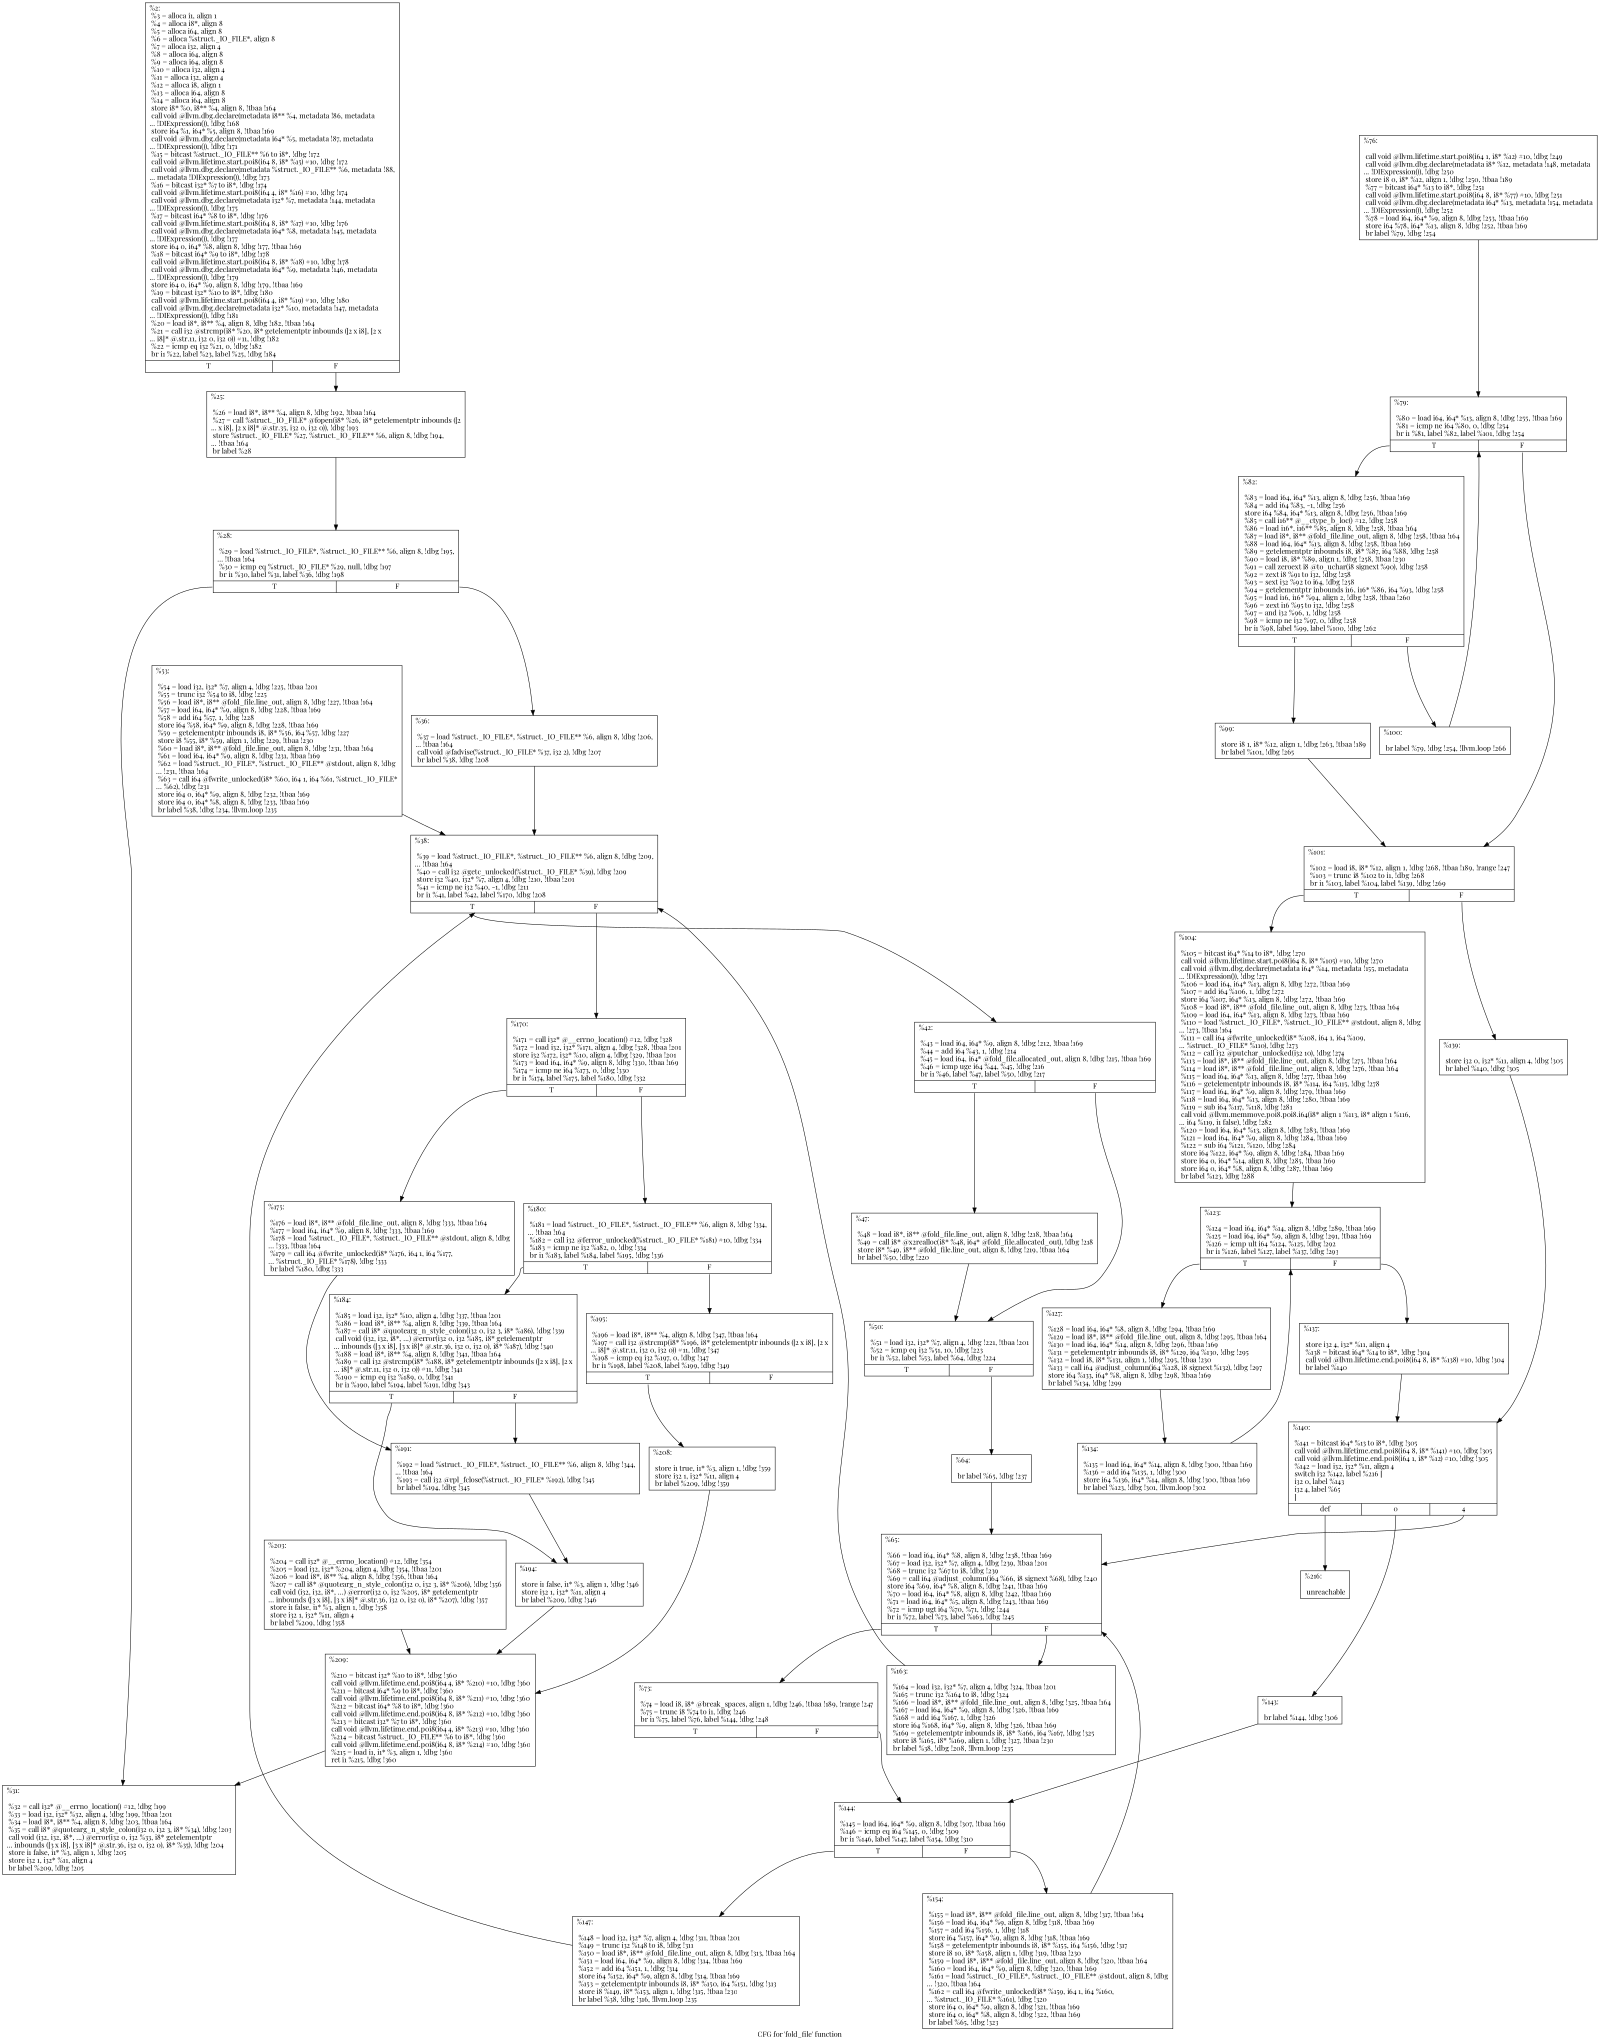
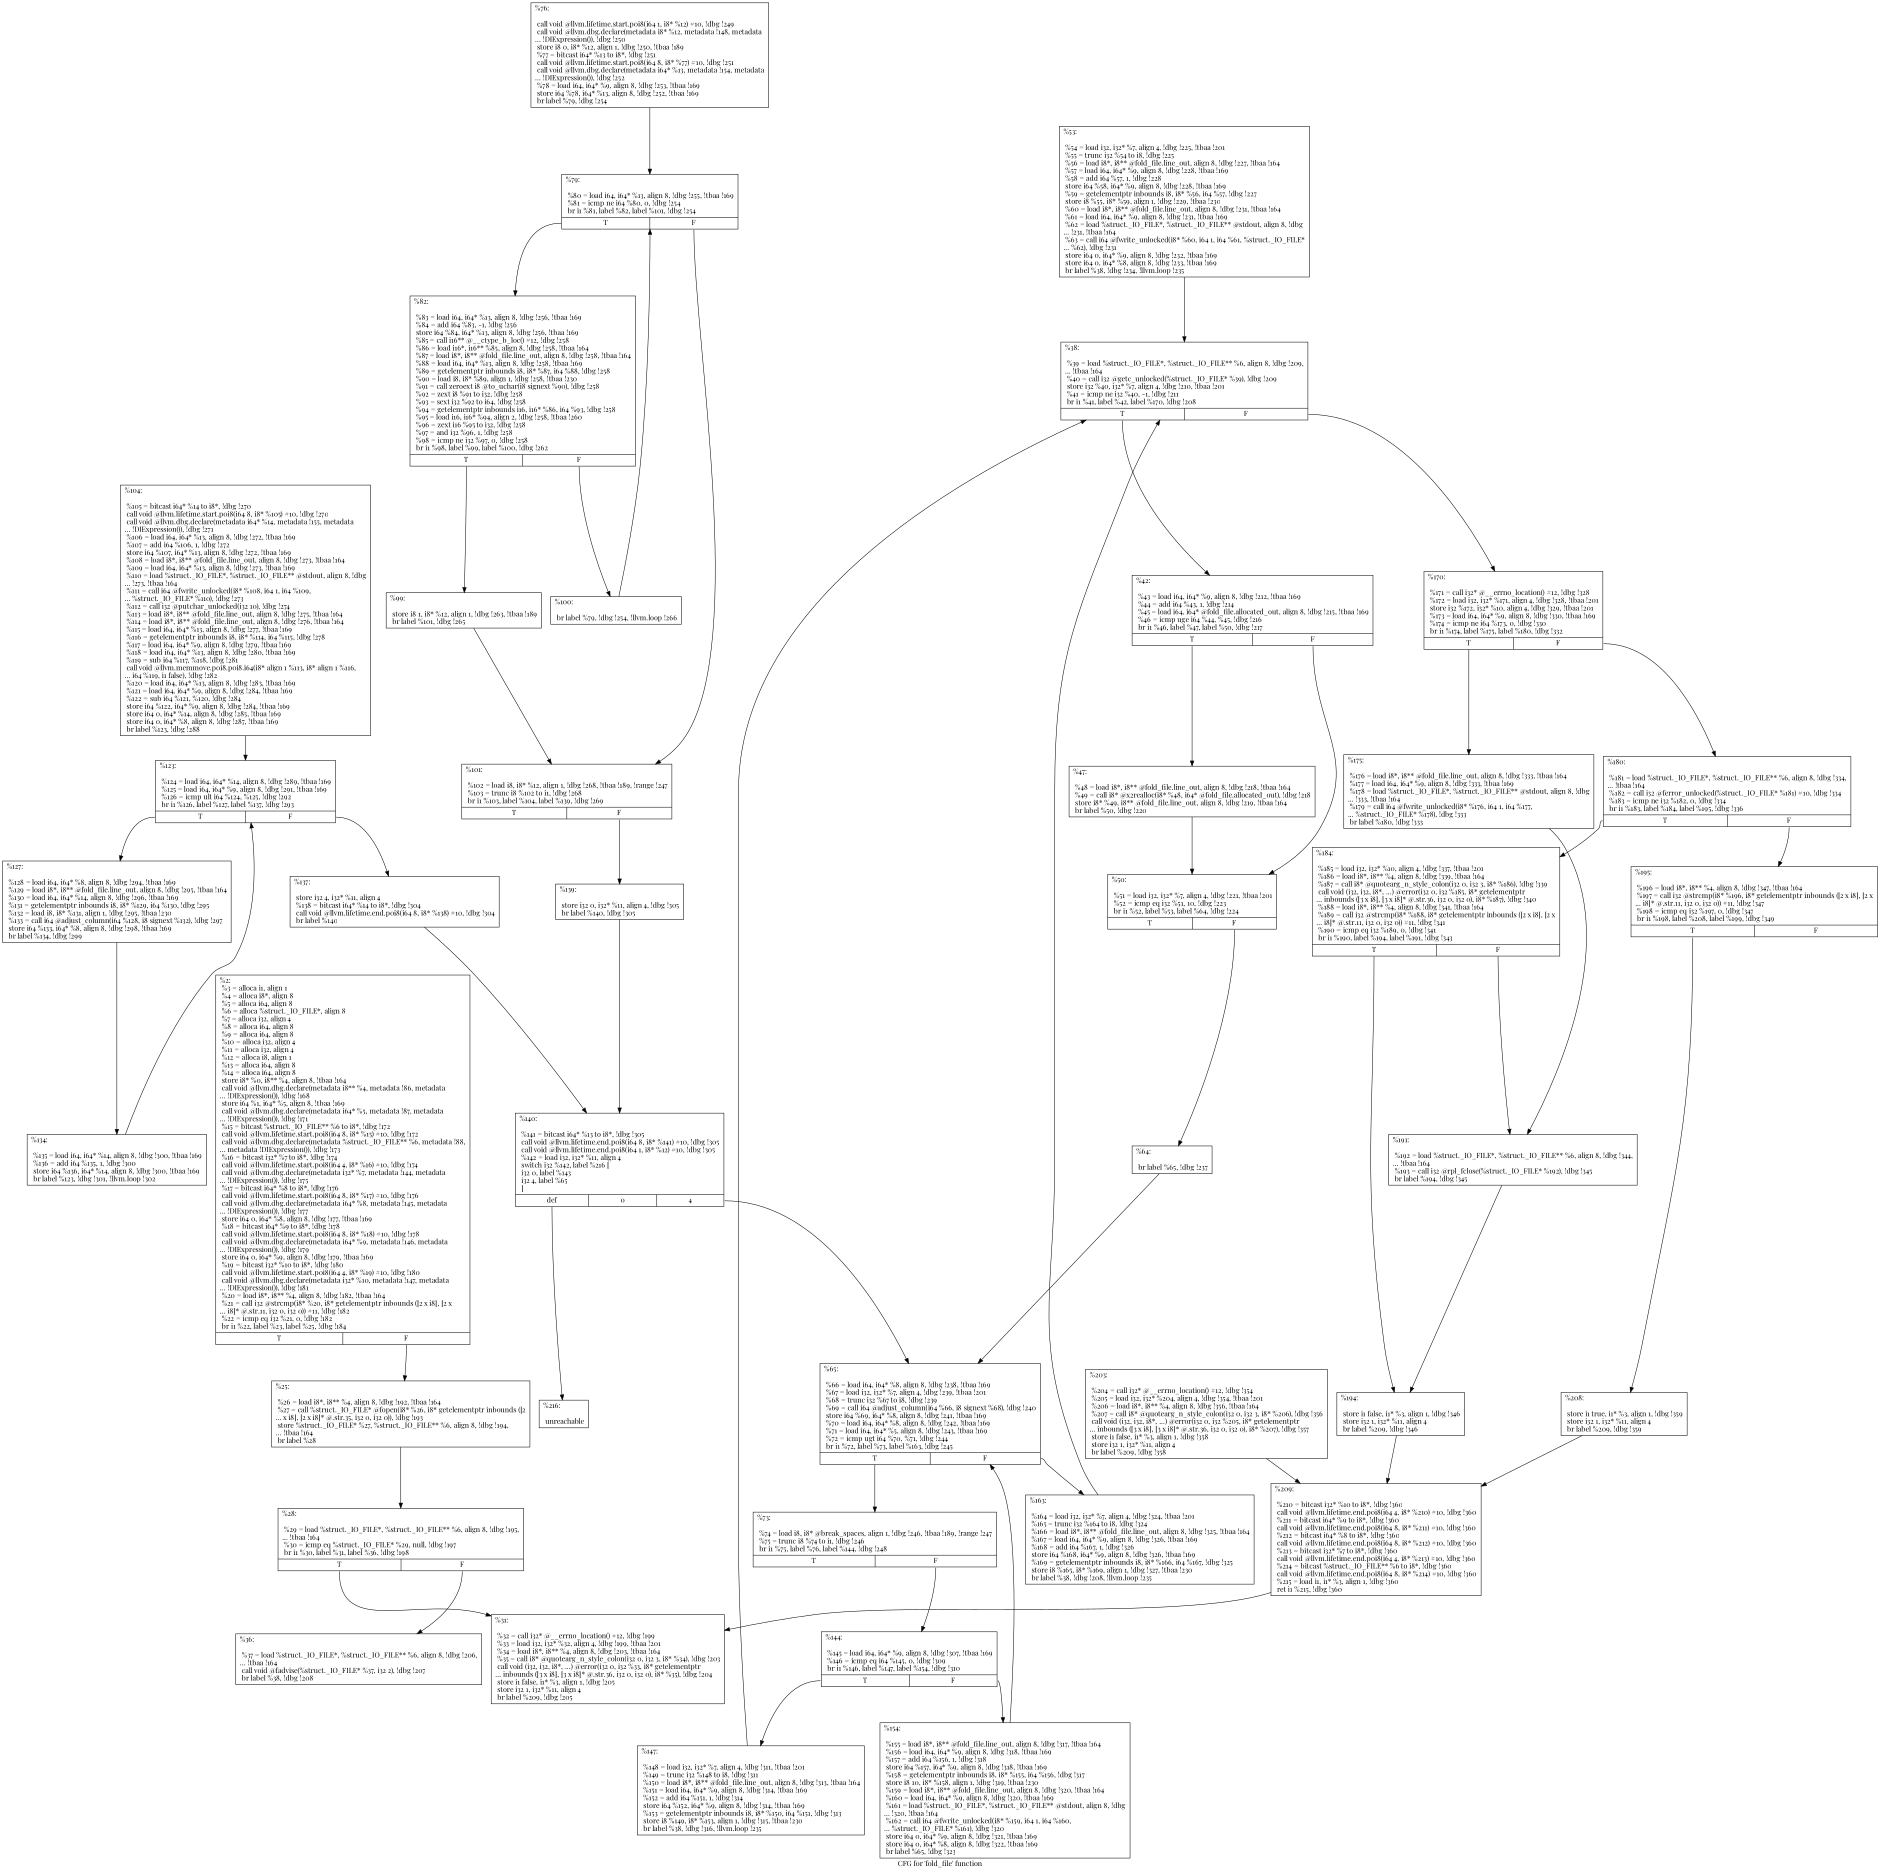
edge "%36:" -> "%38:": removed
edge "%101:" -> "%104:": removed
node "%143:": removed
